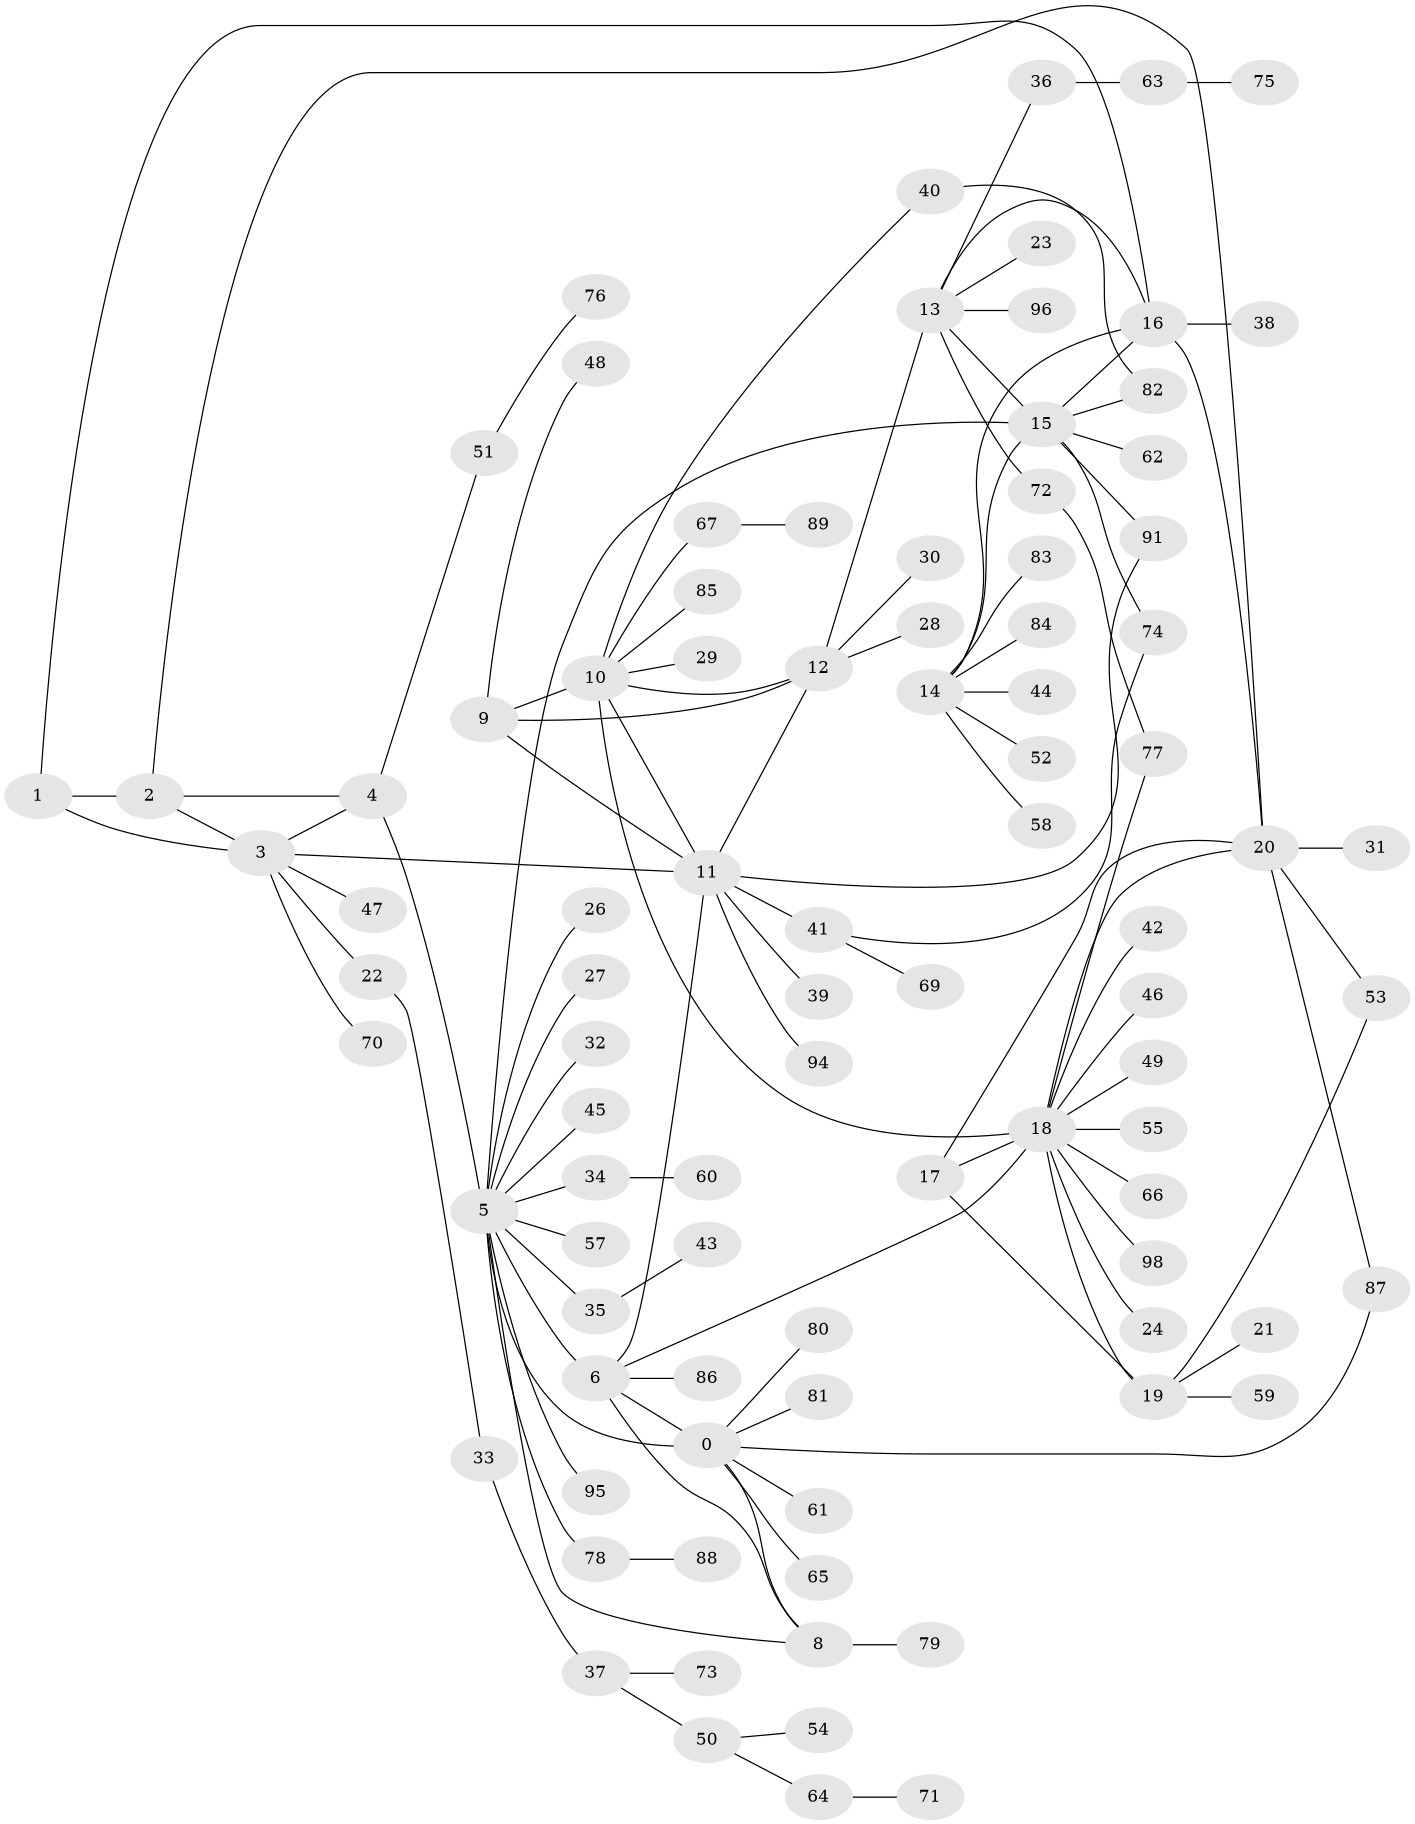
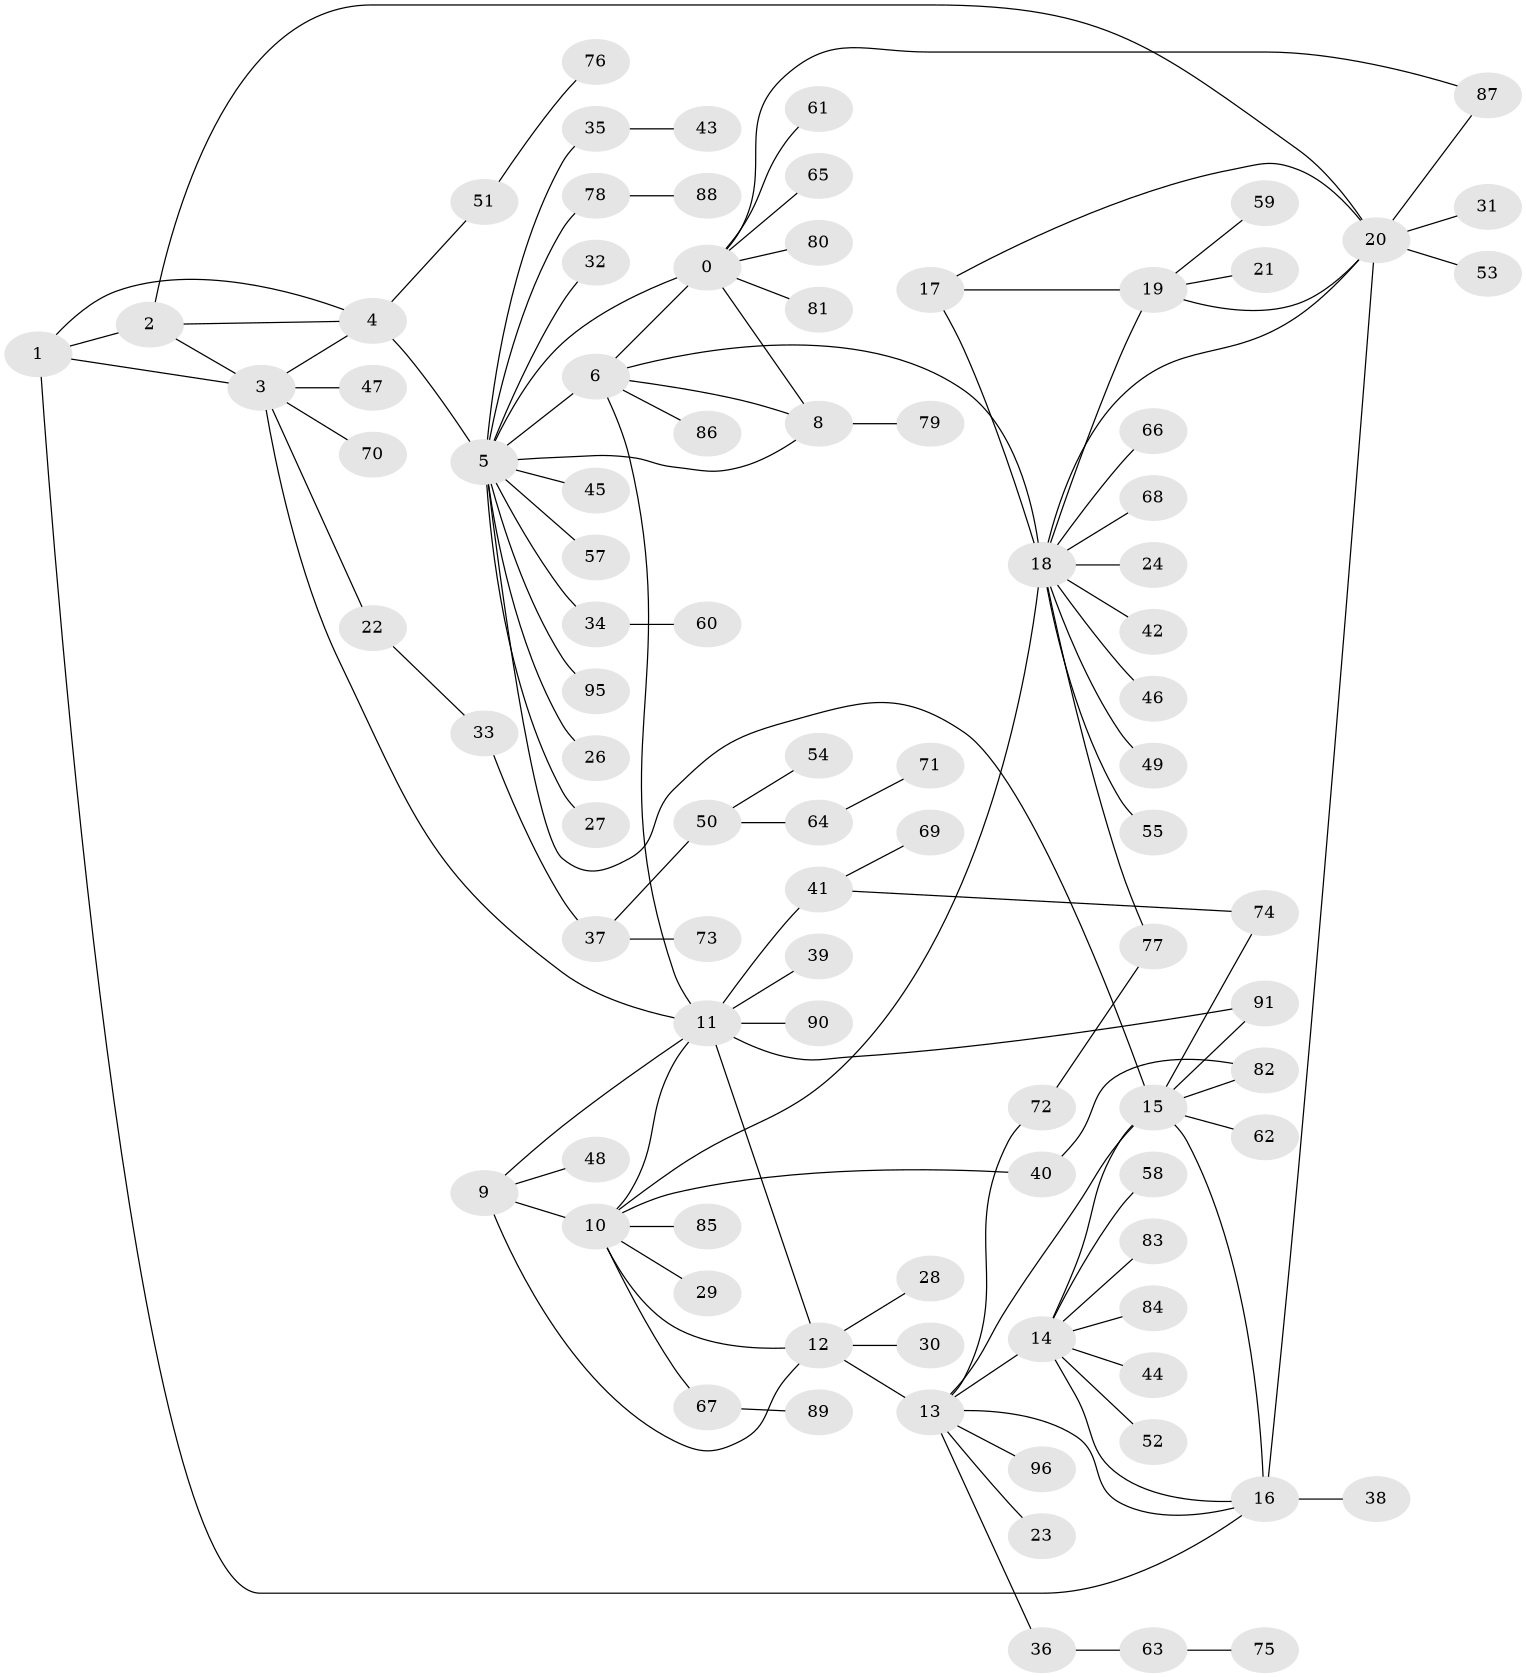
edge "4" -- "1": added
node "94": label "94" -> "90"
edge "53" -- "19": now "20" -- "19"
node "98": label "98" -> "68"
edge "14" -- "13": added
